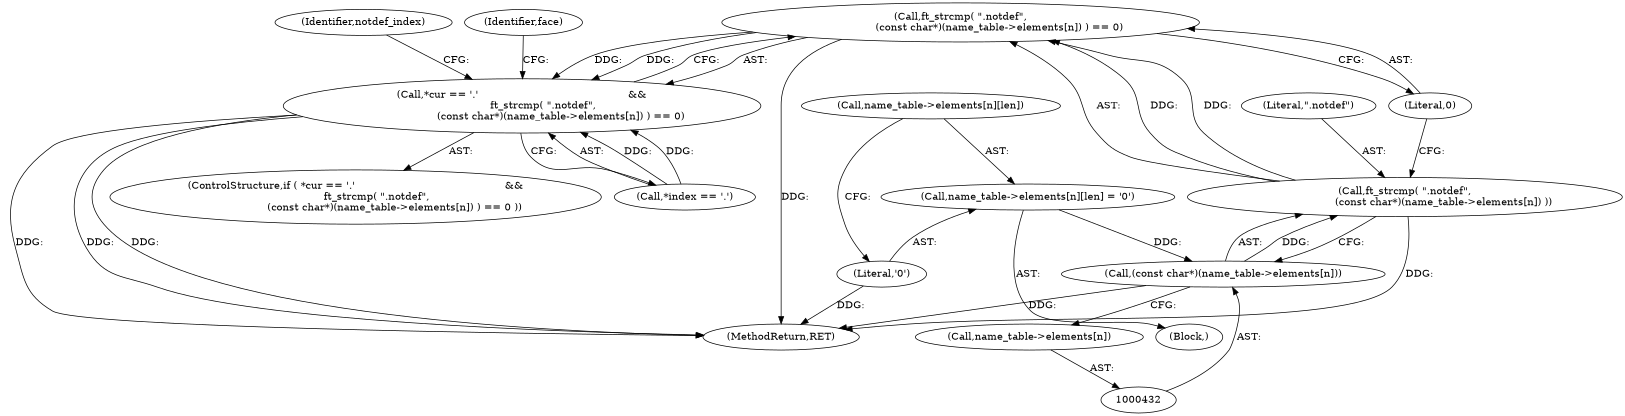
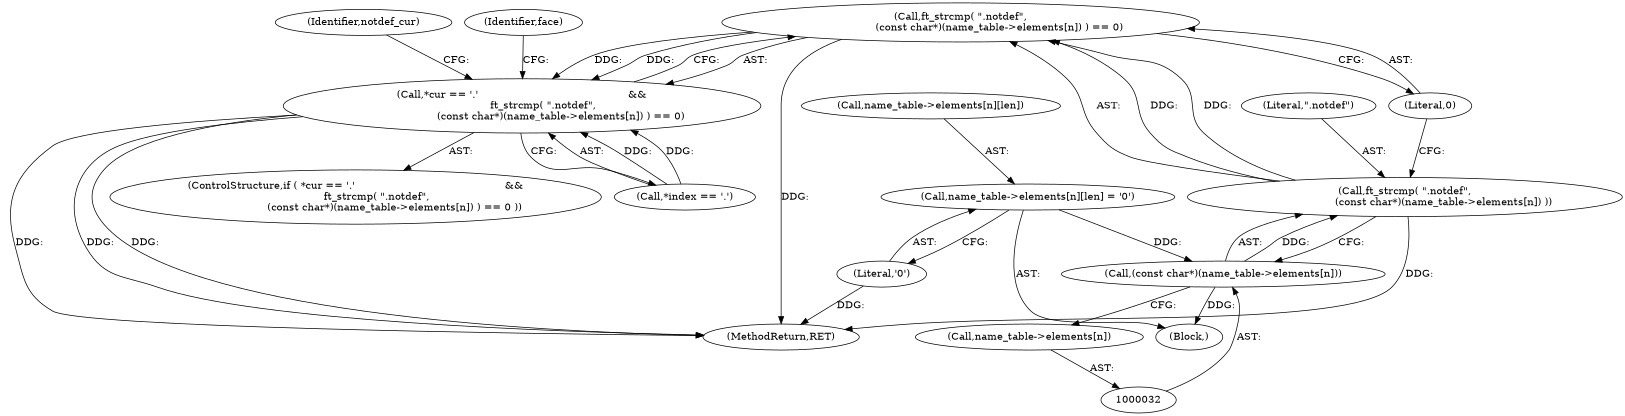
node "(Identifier,notdef_index)": label "(Identifier,notdef_index)" -> "(Identifier,notdef_cur)"
edge "(Call,name_table->elements[n][len])" -> "(Literal,'0')": now "(Call,name_table->elements[n][len] = '0')" -> "(Literal,'0')"
edge "(Call,(const char*)(name_table->elements[n]))" -> "(MethodReturn,RET)": now "(Call,(const char*)(name_table->elements[n]))" -> "(Block,)"
node "1000432": label "1000432" -> "1000032"
